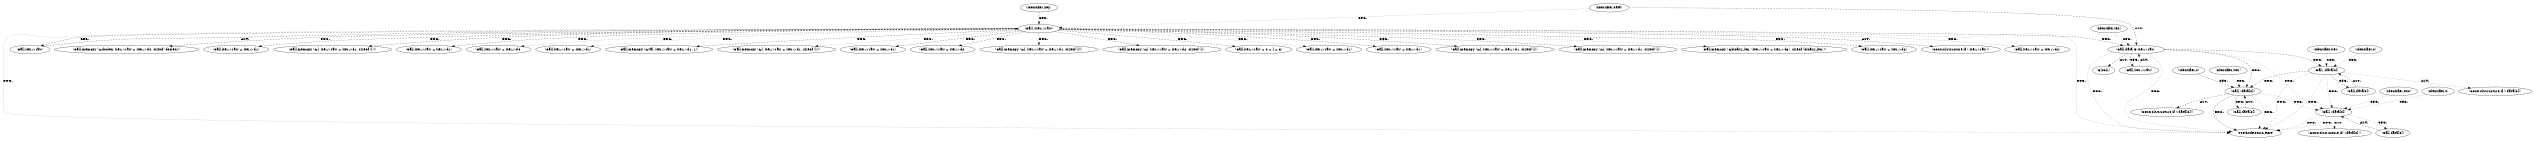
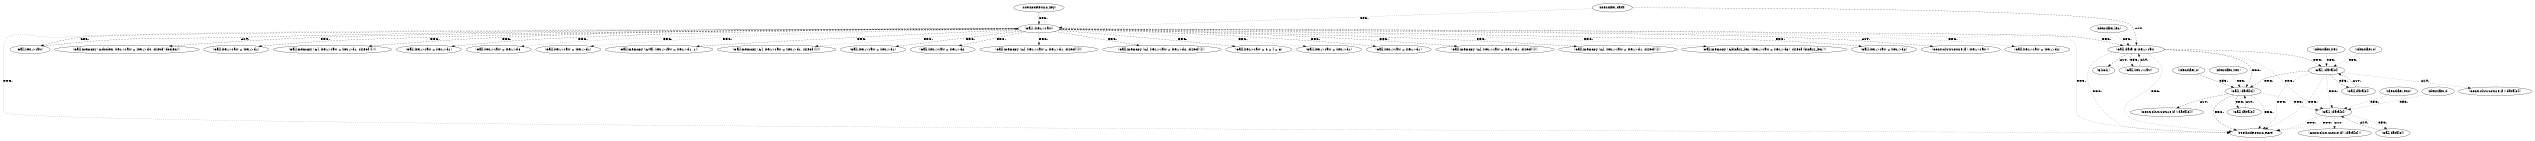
node "(Identifier,key)": label "(Identifier,key)" -> "(MethodReturn,key)"
